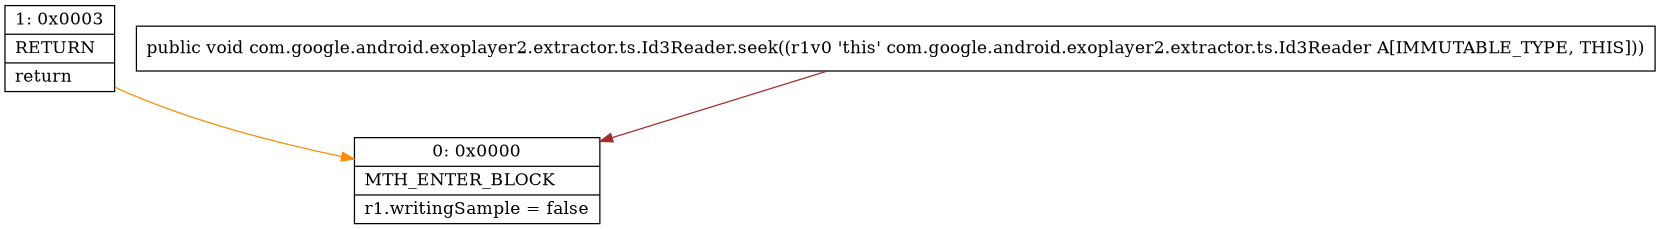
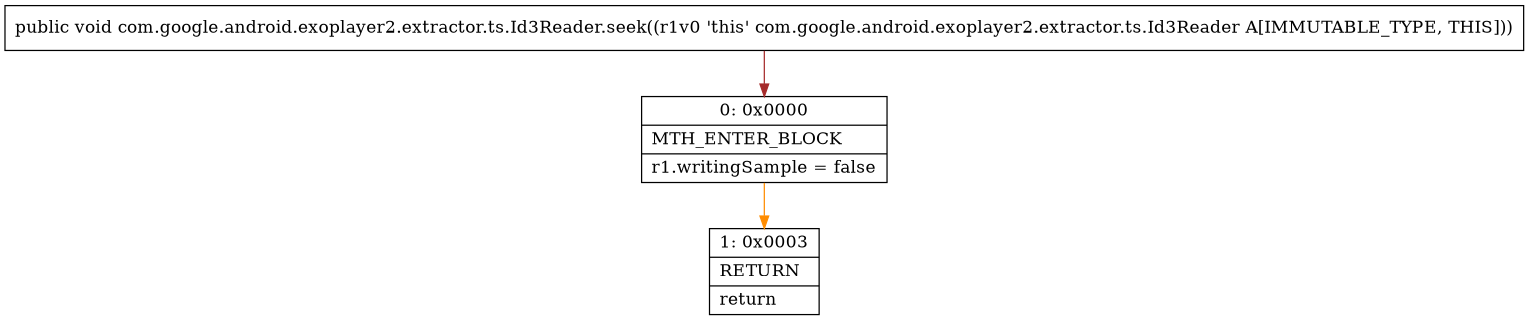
edge "1: 0x0003" -> "0: 0x0000": reversed
